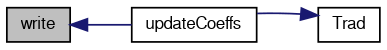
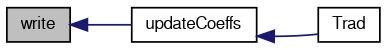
edge "updateCoeffs" -> "Trad": reversed
